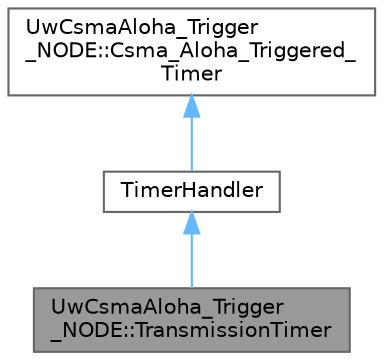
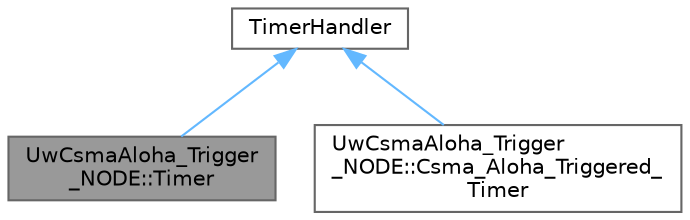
edge "TimerHandler" -> "UwCsmaAloha_Trigger _NODE::Csma_Aloha_Triggered_ Timer": reversed
node "UwCsmaAloha_Trigger _NODE::TransmissionTimer": label "UwCsmaAloha_Trigger _NODE::TransmissionTimer" -> "UwCsmaAloha_Trigger _NODE::Timer"
